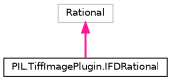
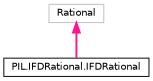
node "PIL.TiffImagePlugin.IFDRational": label "PIL.TiffImagePlugin.IFDRational" -> "PIL.IFDRational.IFDRational"
